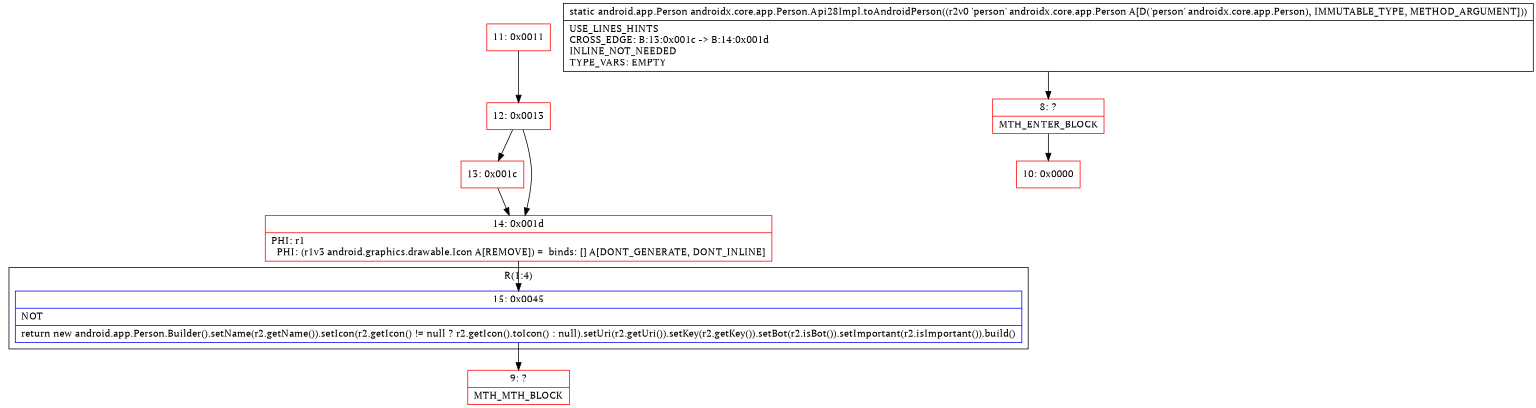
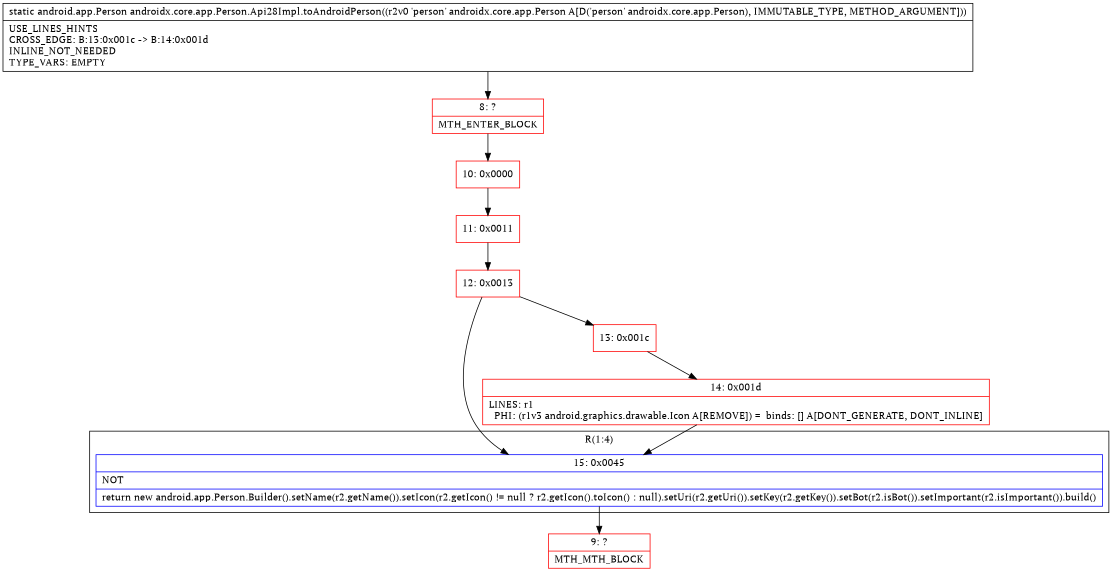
edge "12: 0x0013" -> "14: 0x001d": now "12: 0x0013" -> "15: 0x0045"
edge "10: 0x0000" -> "11: 0x0011": added
node "14: 0x001d": text "PHI: r1" -> "LINES: r1"
